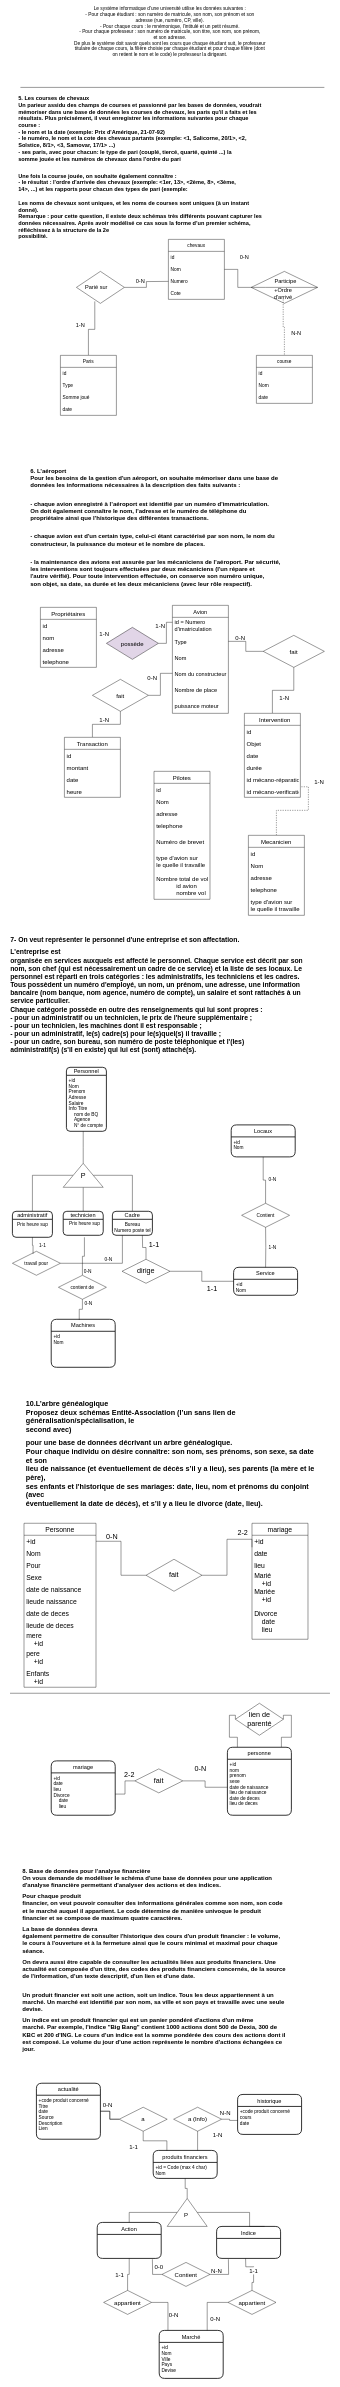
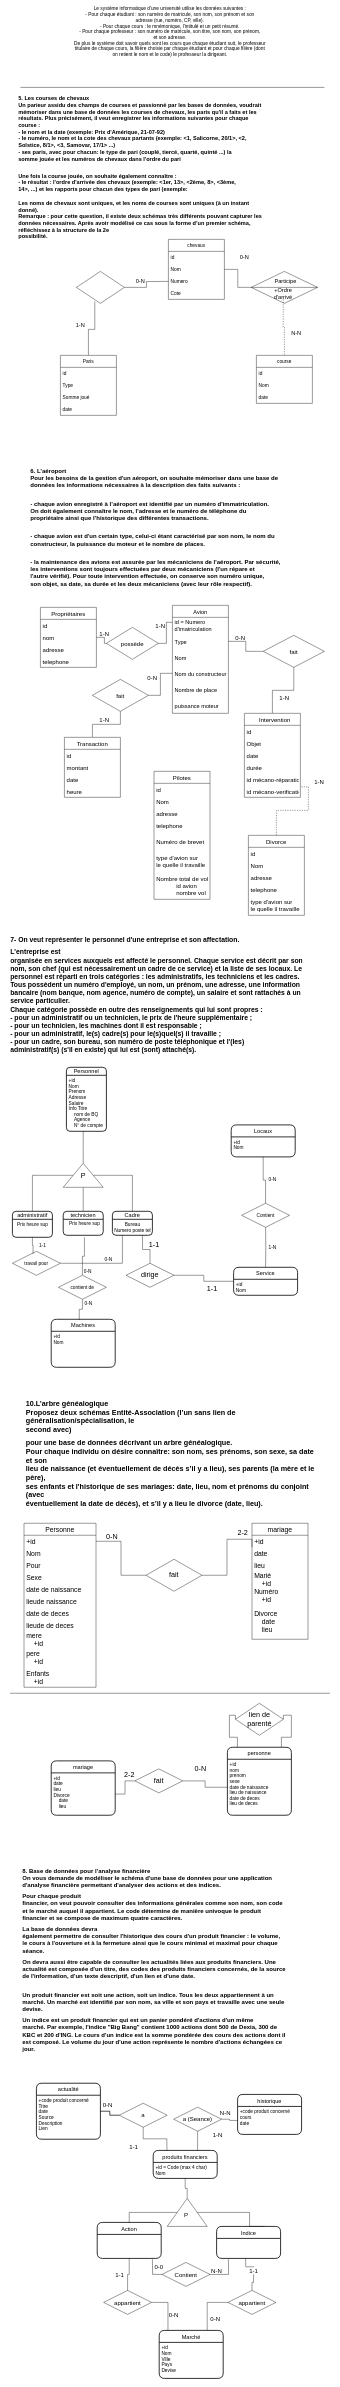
node "Parié sur": removed
edge "Propriétaires" -- "possède": added
node "possède": fillcolor #e1d5e7 -> #ffffff
node "Mecanicien": label "Mecanicien" -> "Divorce"
node "dirige": moved (146, 1271) -> (150, 1275)
node "Mariée +id": label "Mariée +id" -> "Numéro +id"
node "a": moved (143, 2119) -> (143, 2115)
node "a (Info)": label "a (Info)" -> "a (Seance)"
